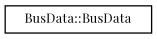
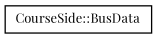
node "BusData::BusData": label "BusData::BusData" -> "CourseSide::BusData"
